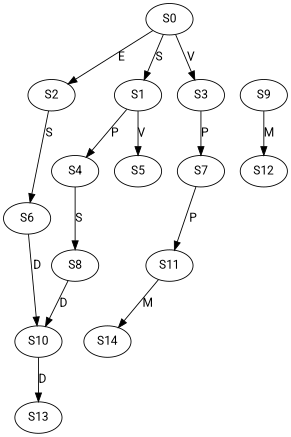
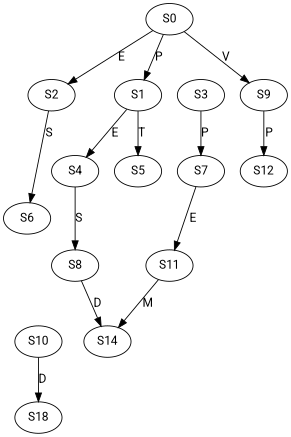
edge "S0" -> "S3": now "S0" -> "S9"
edge "S0" -> "S1": label "S" -> "P"
edge "S1" -> "S4": label "P" -> "E"
edge "S1" -> "S5": label "V" -> "T"
edge "S9" -> "S12": label "M" -> "P"
edge "S7" -> "S11": label "P" -> "E"
edge "S6" -> "S10": removed, label "D"
edge "S8" -> "S10": now "S8" -> "S14"
node "S13": label "S13" -> "S18"
